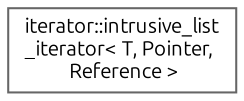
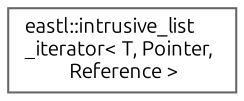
node "iterator::intrusive_list _iterator< T, Pointer, Reference >": label "iterator::intrusive_list _iterator< T, Pointer, Reference >" -> "eastl::intrusive_list _iterator< T, Pointer, Reference >"
